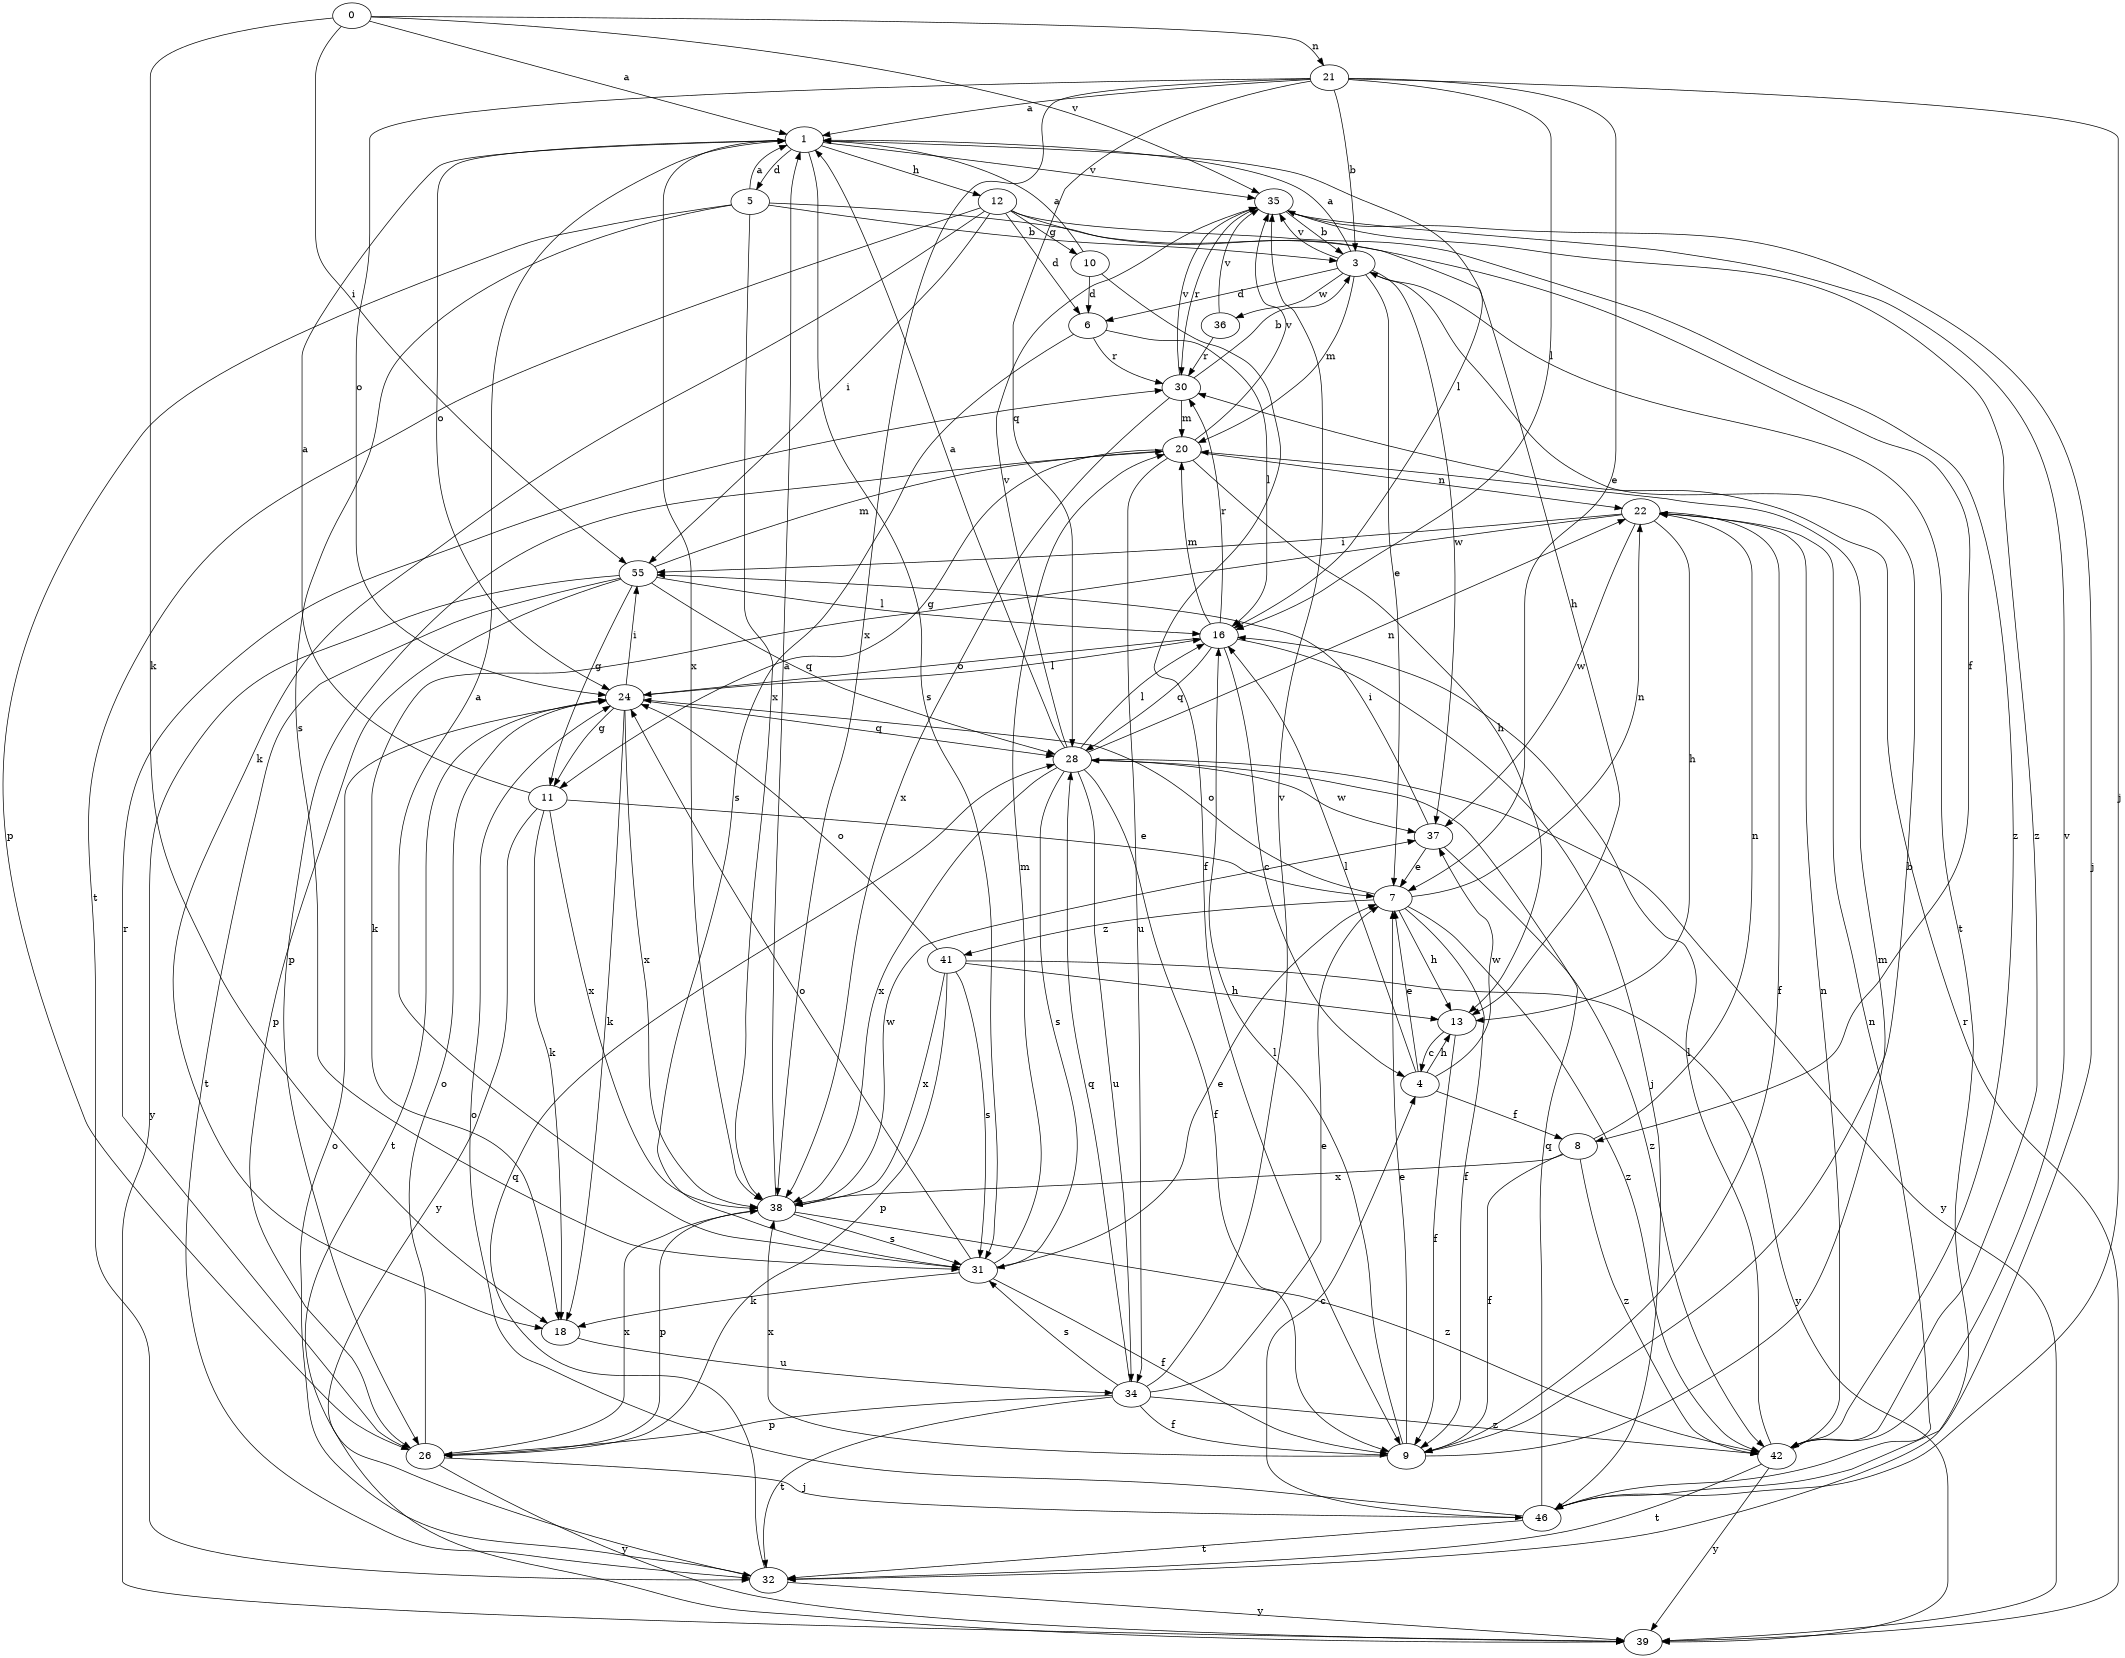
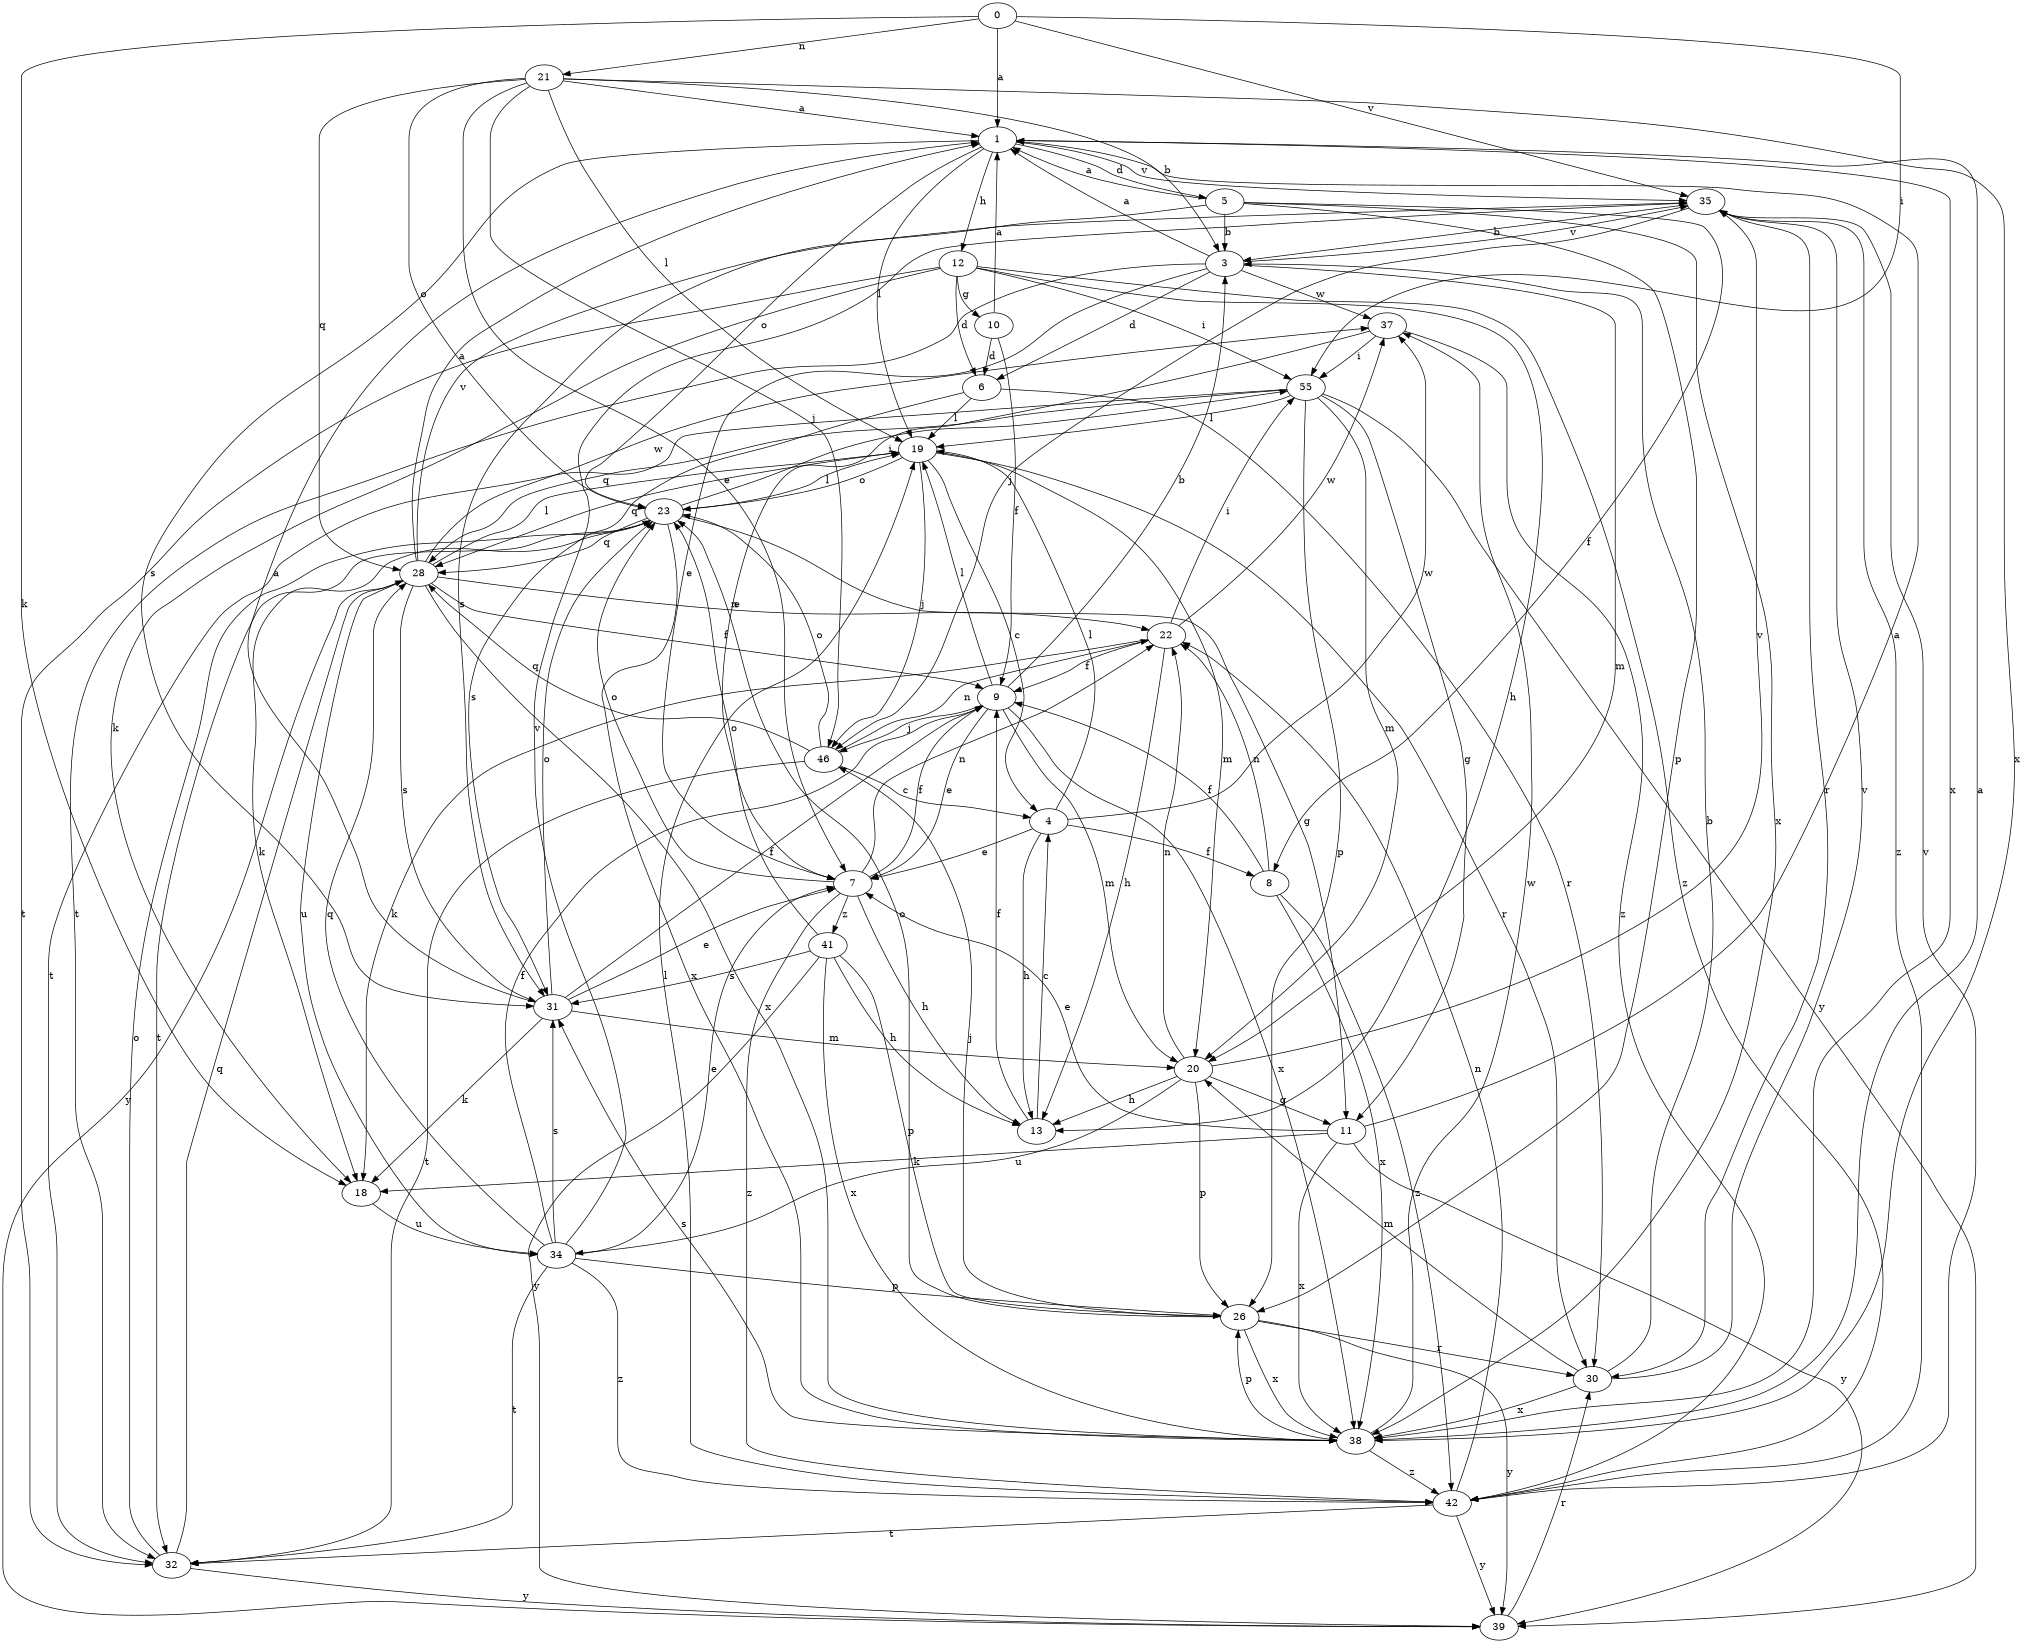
node "36": removed
node "16": label "16" -> "19"
node "24": label "24" -> "23"
edge "9" -> "46": added, label "j"
